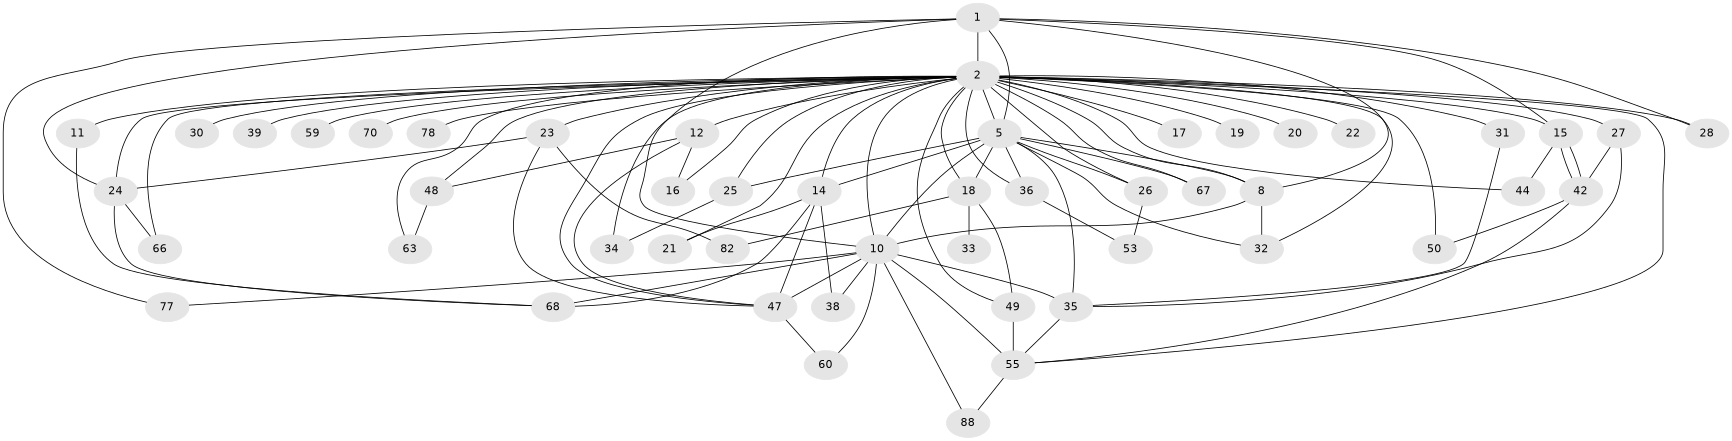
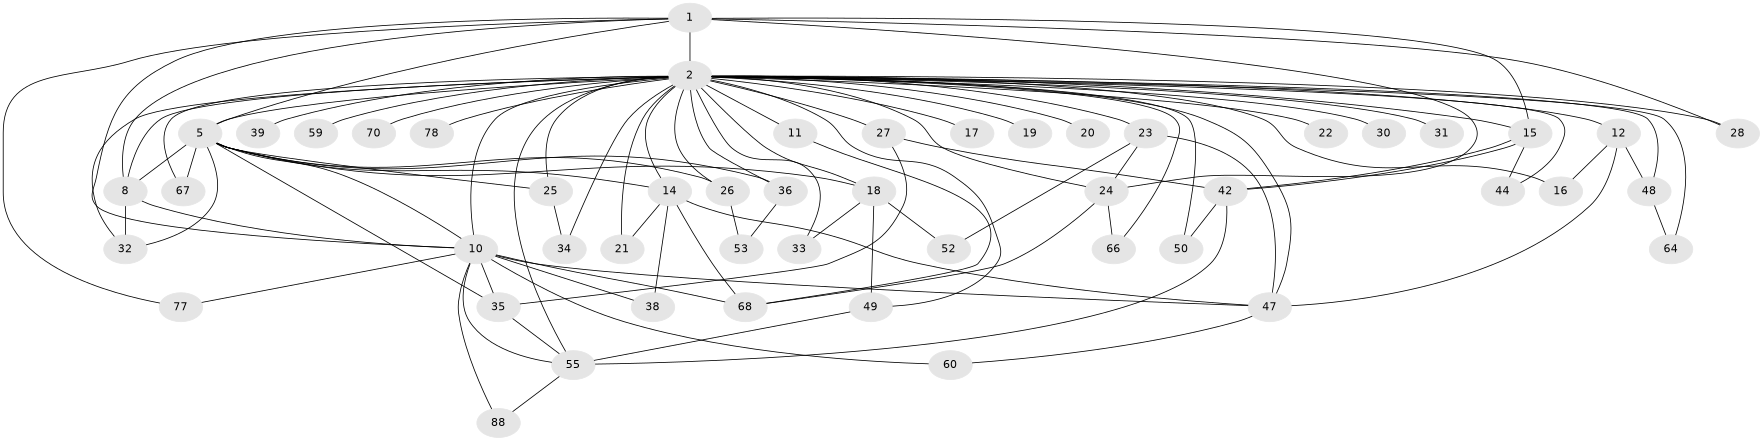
edge "2" -- "33": added
node "63": label "63" -> "64"
node "82": label "82" -> "52"
edge "31" -- "35": removed
